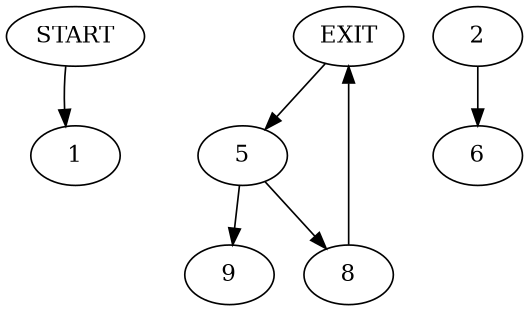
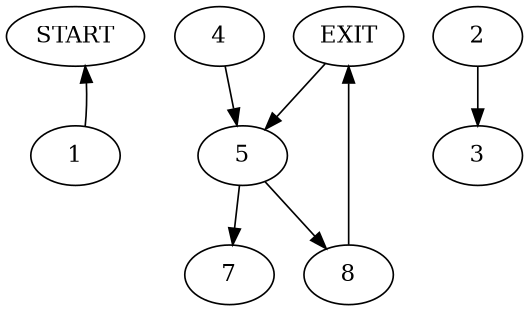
node "4": added
edge "START" -> "1": reversed
node "6": label "6" -> "3"
node "9": label "9" -> "7"
